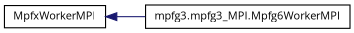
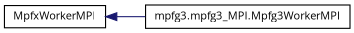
node "mpfg3.mpfg3_MPI.Mpfg6WorkerMPI": label "mpfg3.mpfg3_MPI.Mpfg6WorkerMPI" -> "mpfg3.mpfg3_MPI.Mpfg3WorkerMPI"
